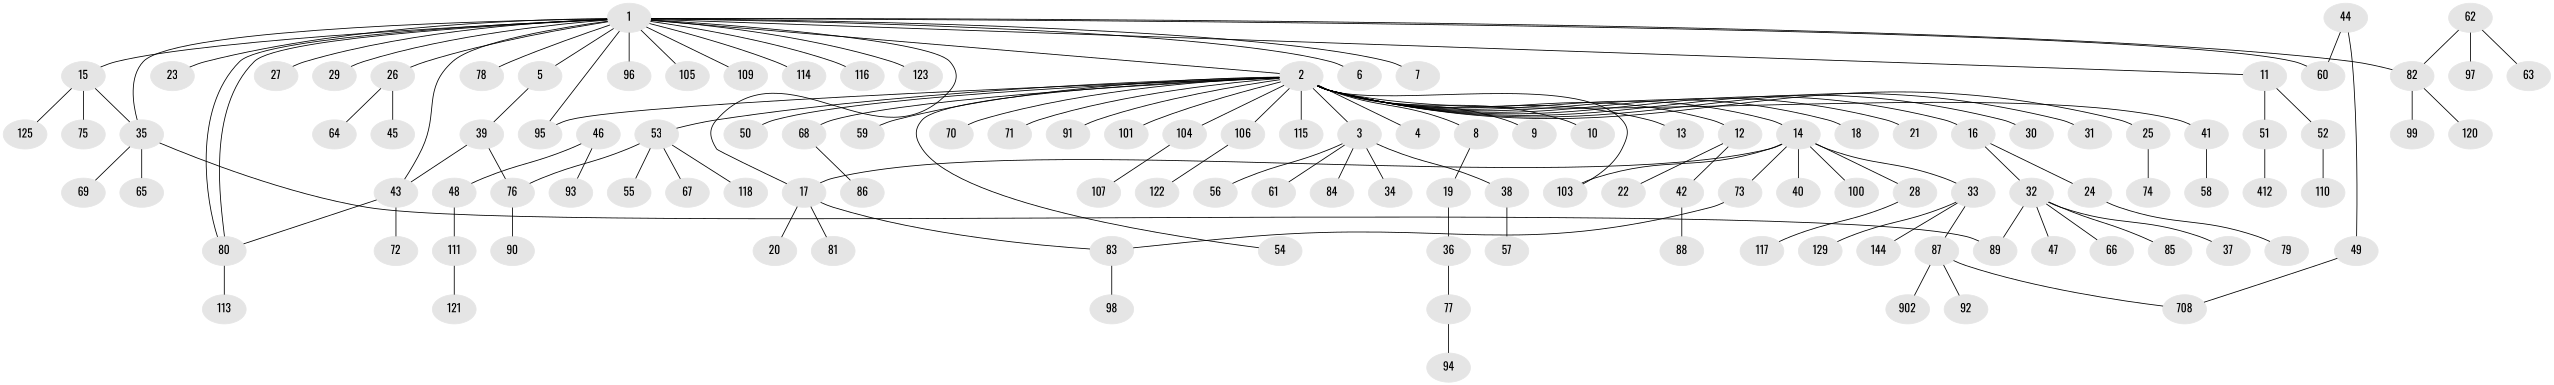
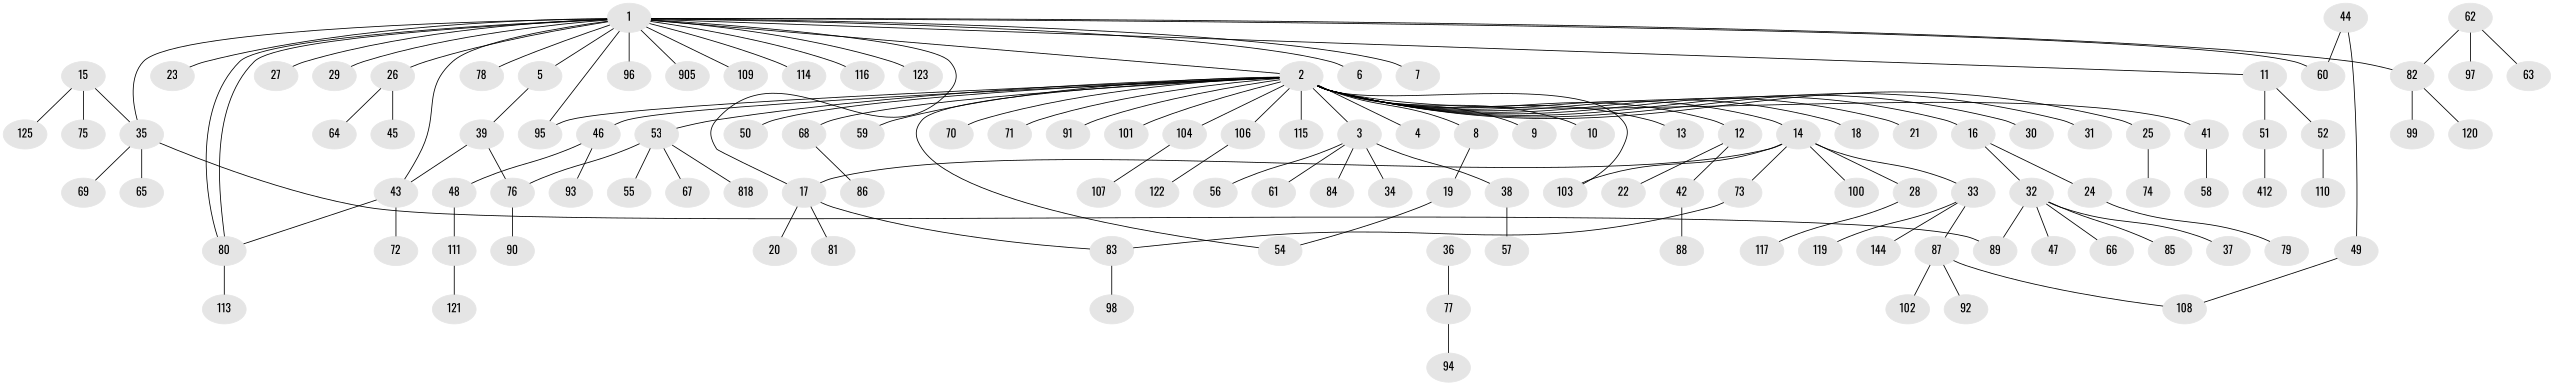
edge "1" -- "15": removed
node "105": label "105" -> "905"
edge "2" -- "46": added
node "118": label "118" -> "818"
node "40": removed
edge "19" -- "36": now "19" -- "54"
node "129": label "129" -> "119"
node "902": label "902" -> "102"
node "708": label "708" -> "108"
